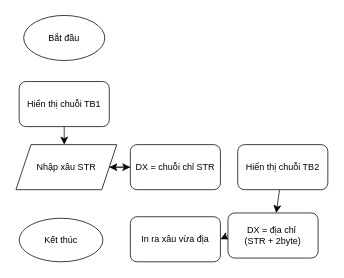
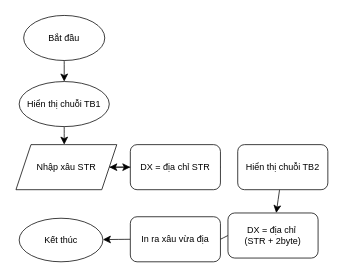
edge "Bắt đầu" -> "Hiển thị chuỗi TB1": added
node "Hiển thị chuỗi TB1": shape rounded rectangle -> ellipse
node "DX = chuỗi chỉ STR": label "DX = chuỗi chỉ STR" -> "DX = địa chỉ STR"
edge "DX = địa chỉ (STR + 2byte)" -> "In ra xâu vừa địa": arrowhead classic -> none
edge "In ra xâu vừa địa" -> "Kết thúc": added
